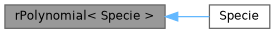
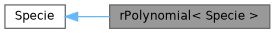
edge "Specie" -> "rPolynomial< Specie >": reversed
